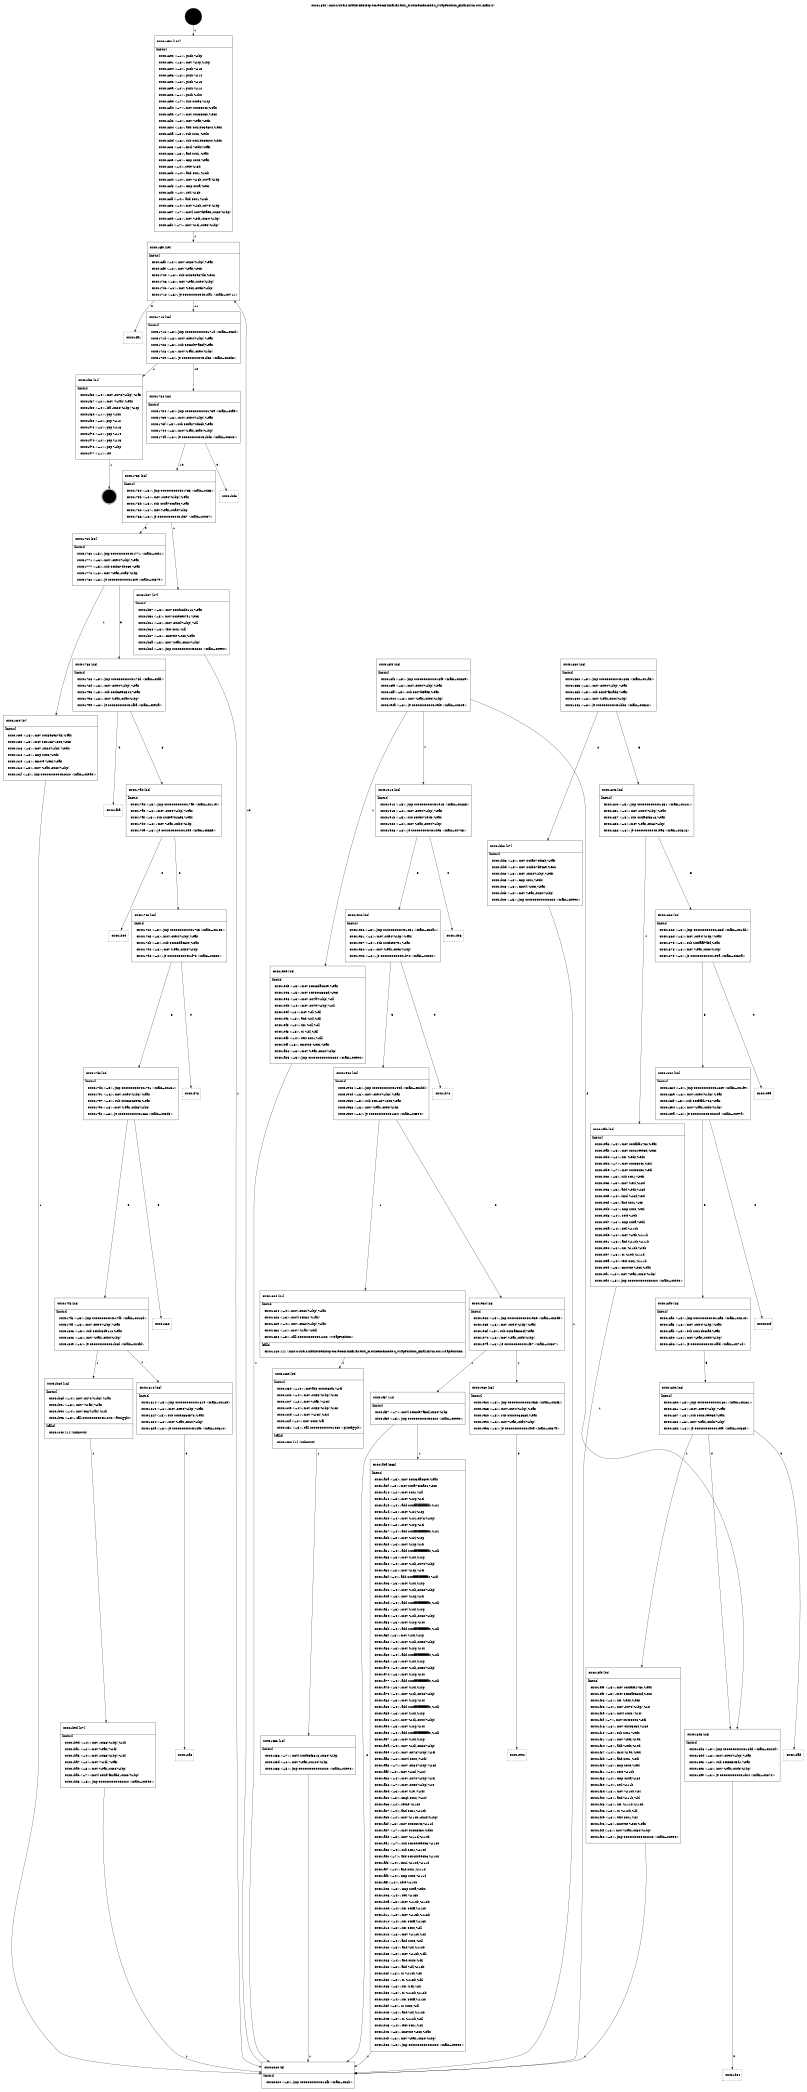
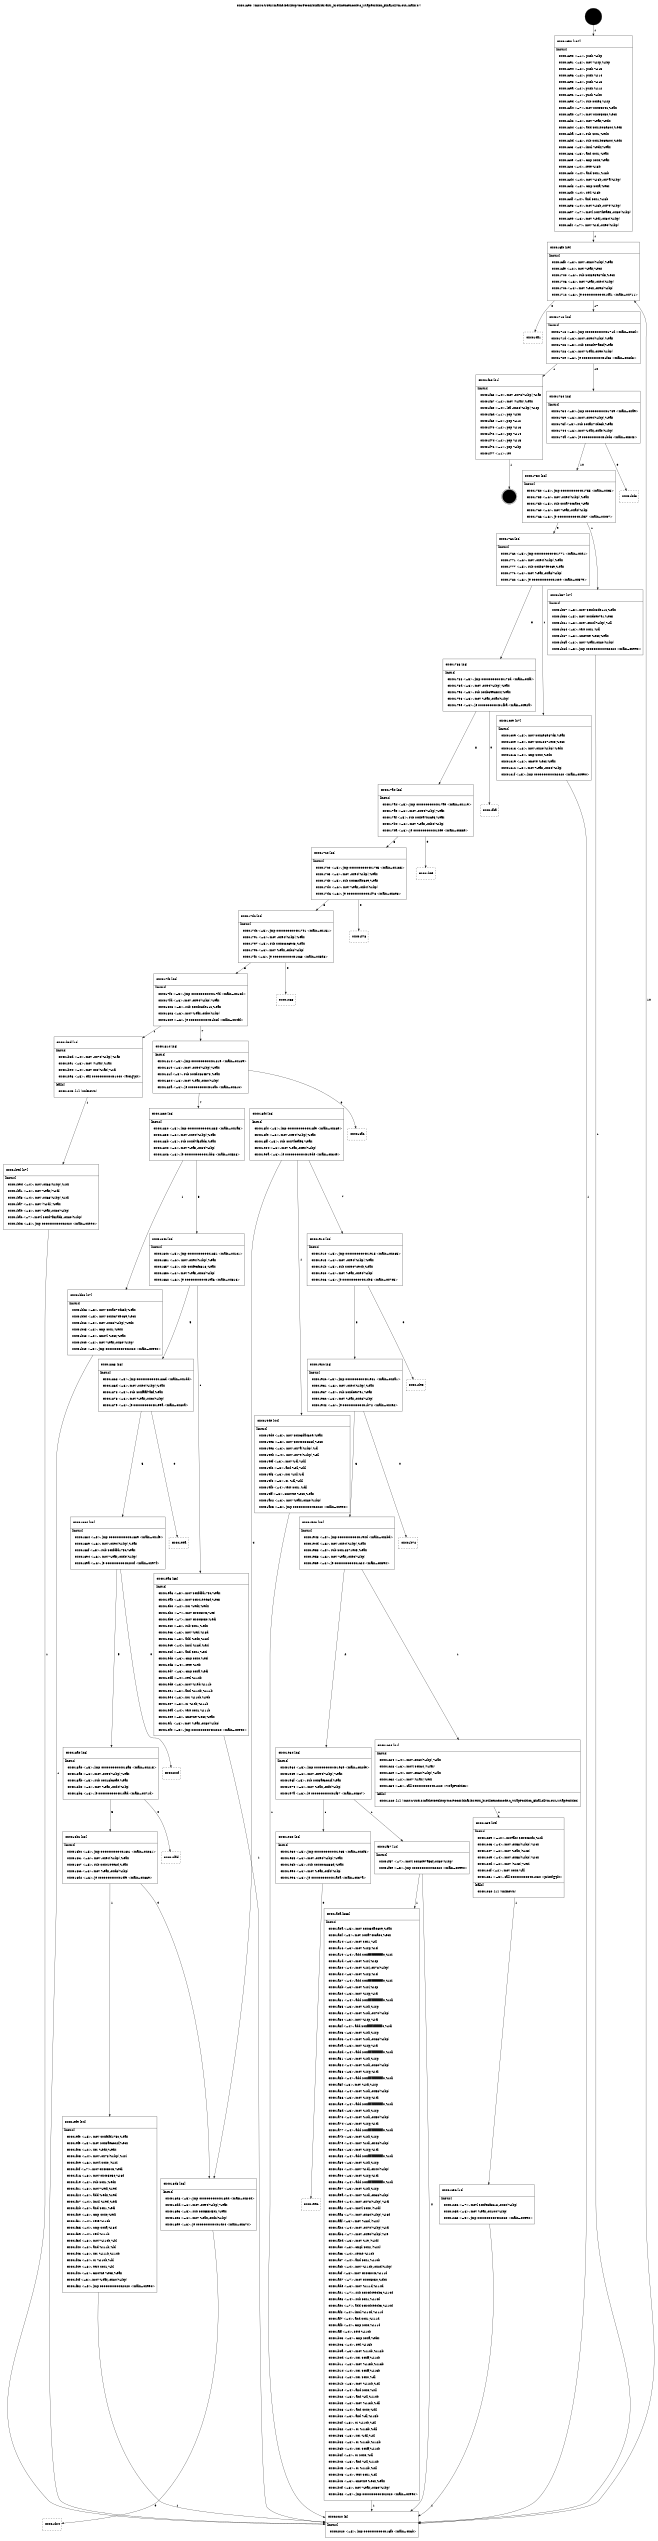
edge "0x4016fb [29]" -> "0x401718 [28]": label " 11" -> " 17"
edge "0x401830 [28]" -> "0x401bb8 [27]": label " 2" -> " 1"
edge "0x401814 [28]" -> "0x401830 [28]": added, label "7"
edge "0x4018bc [28]" -> "0x401dad": now "0x4018a0 [28]" -> "0x401dad"
